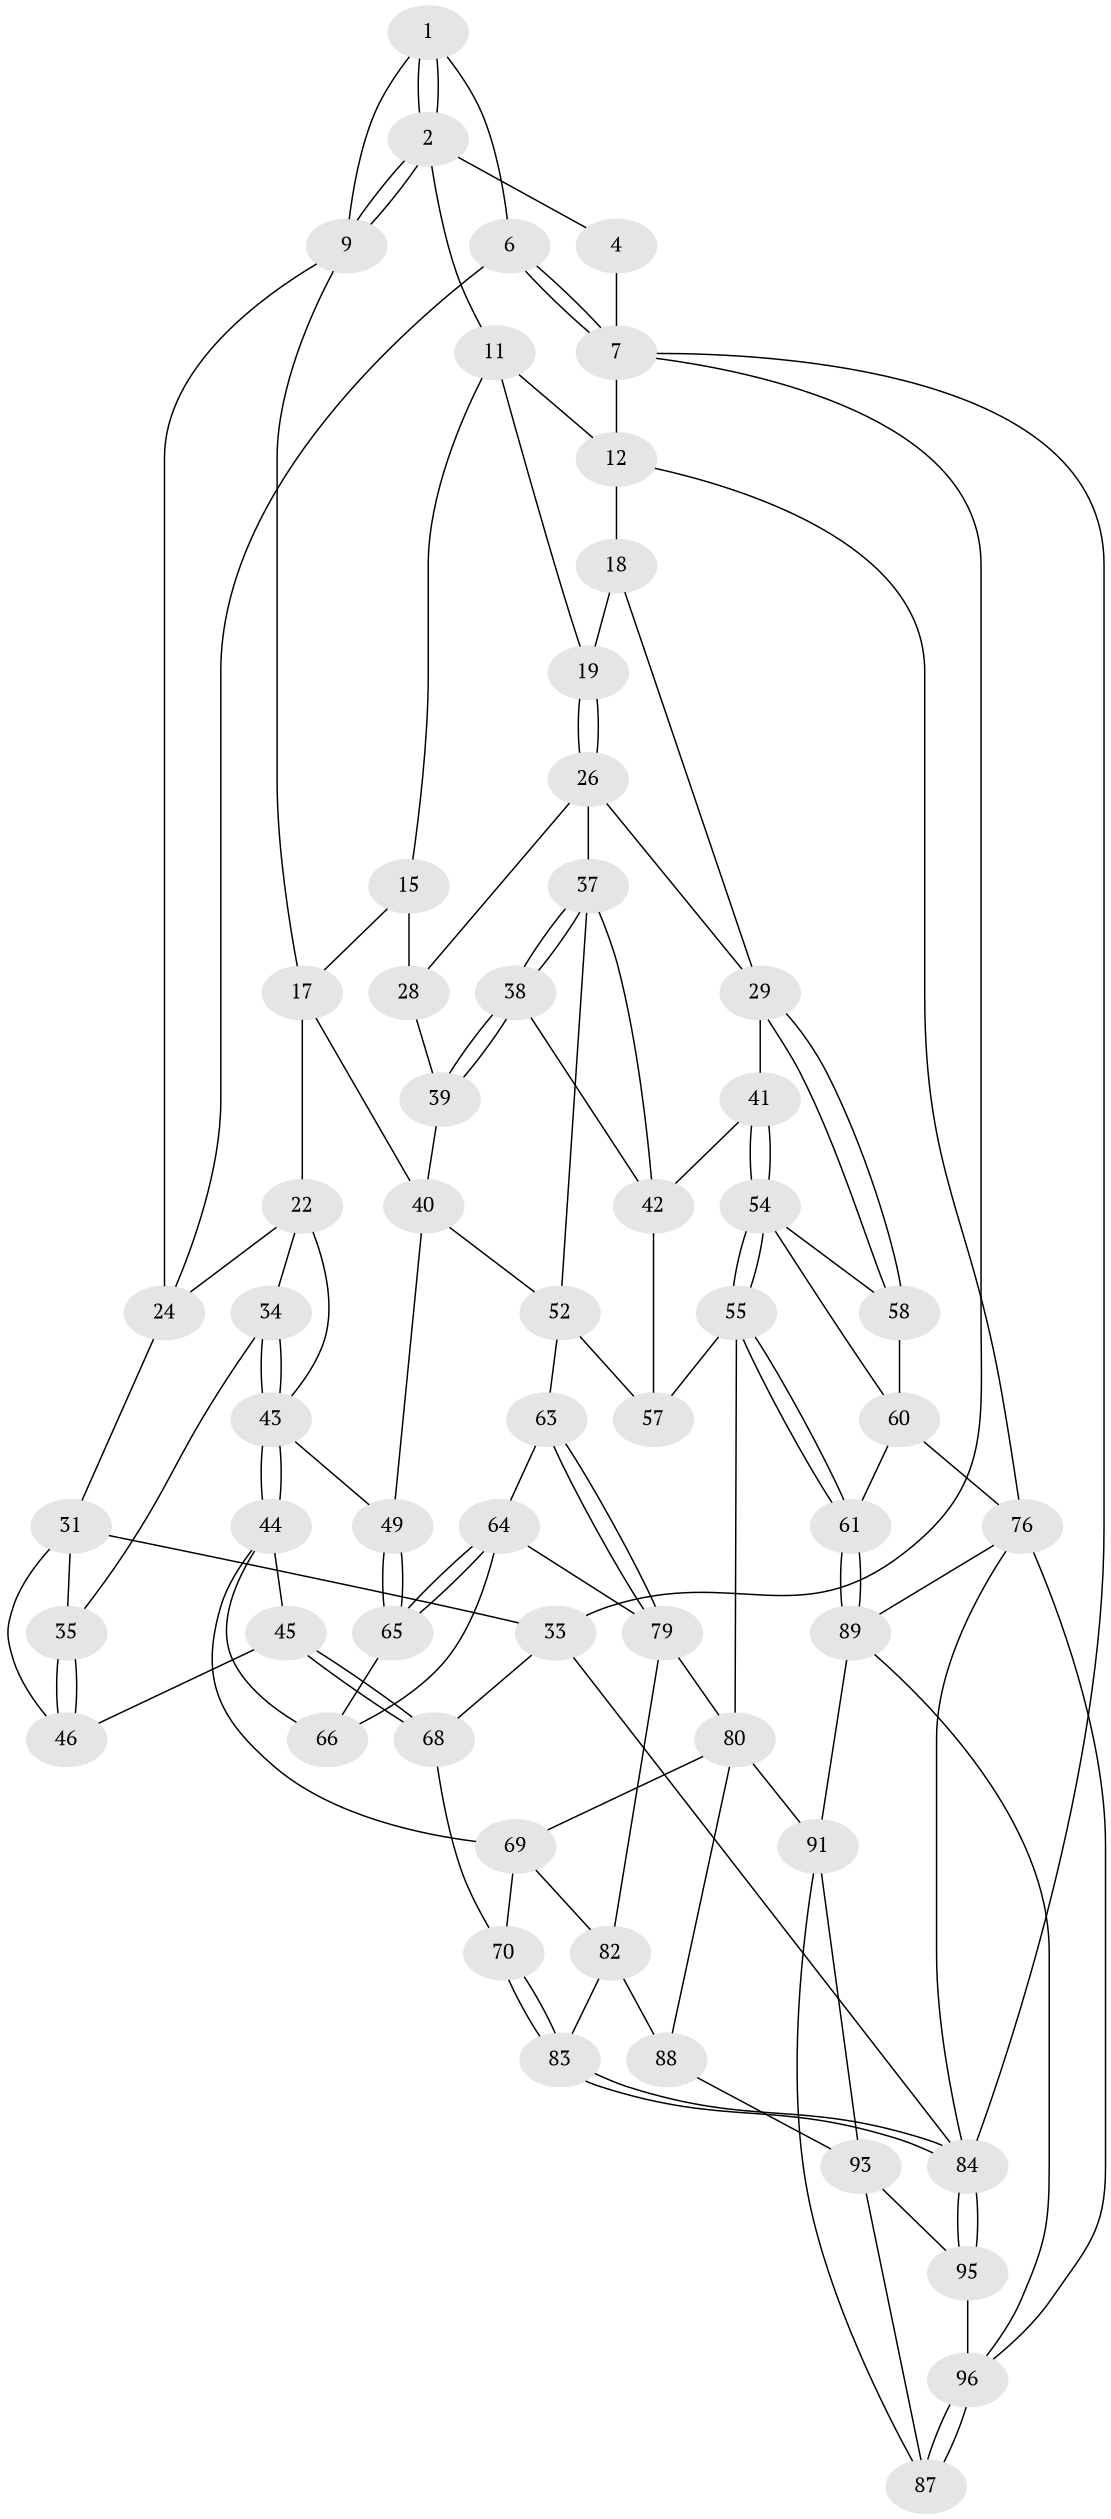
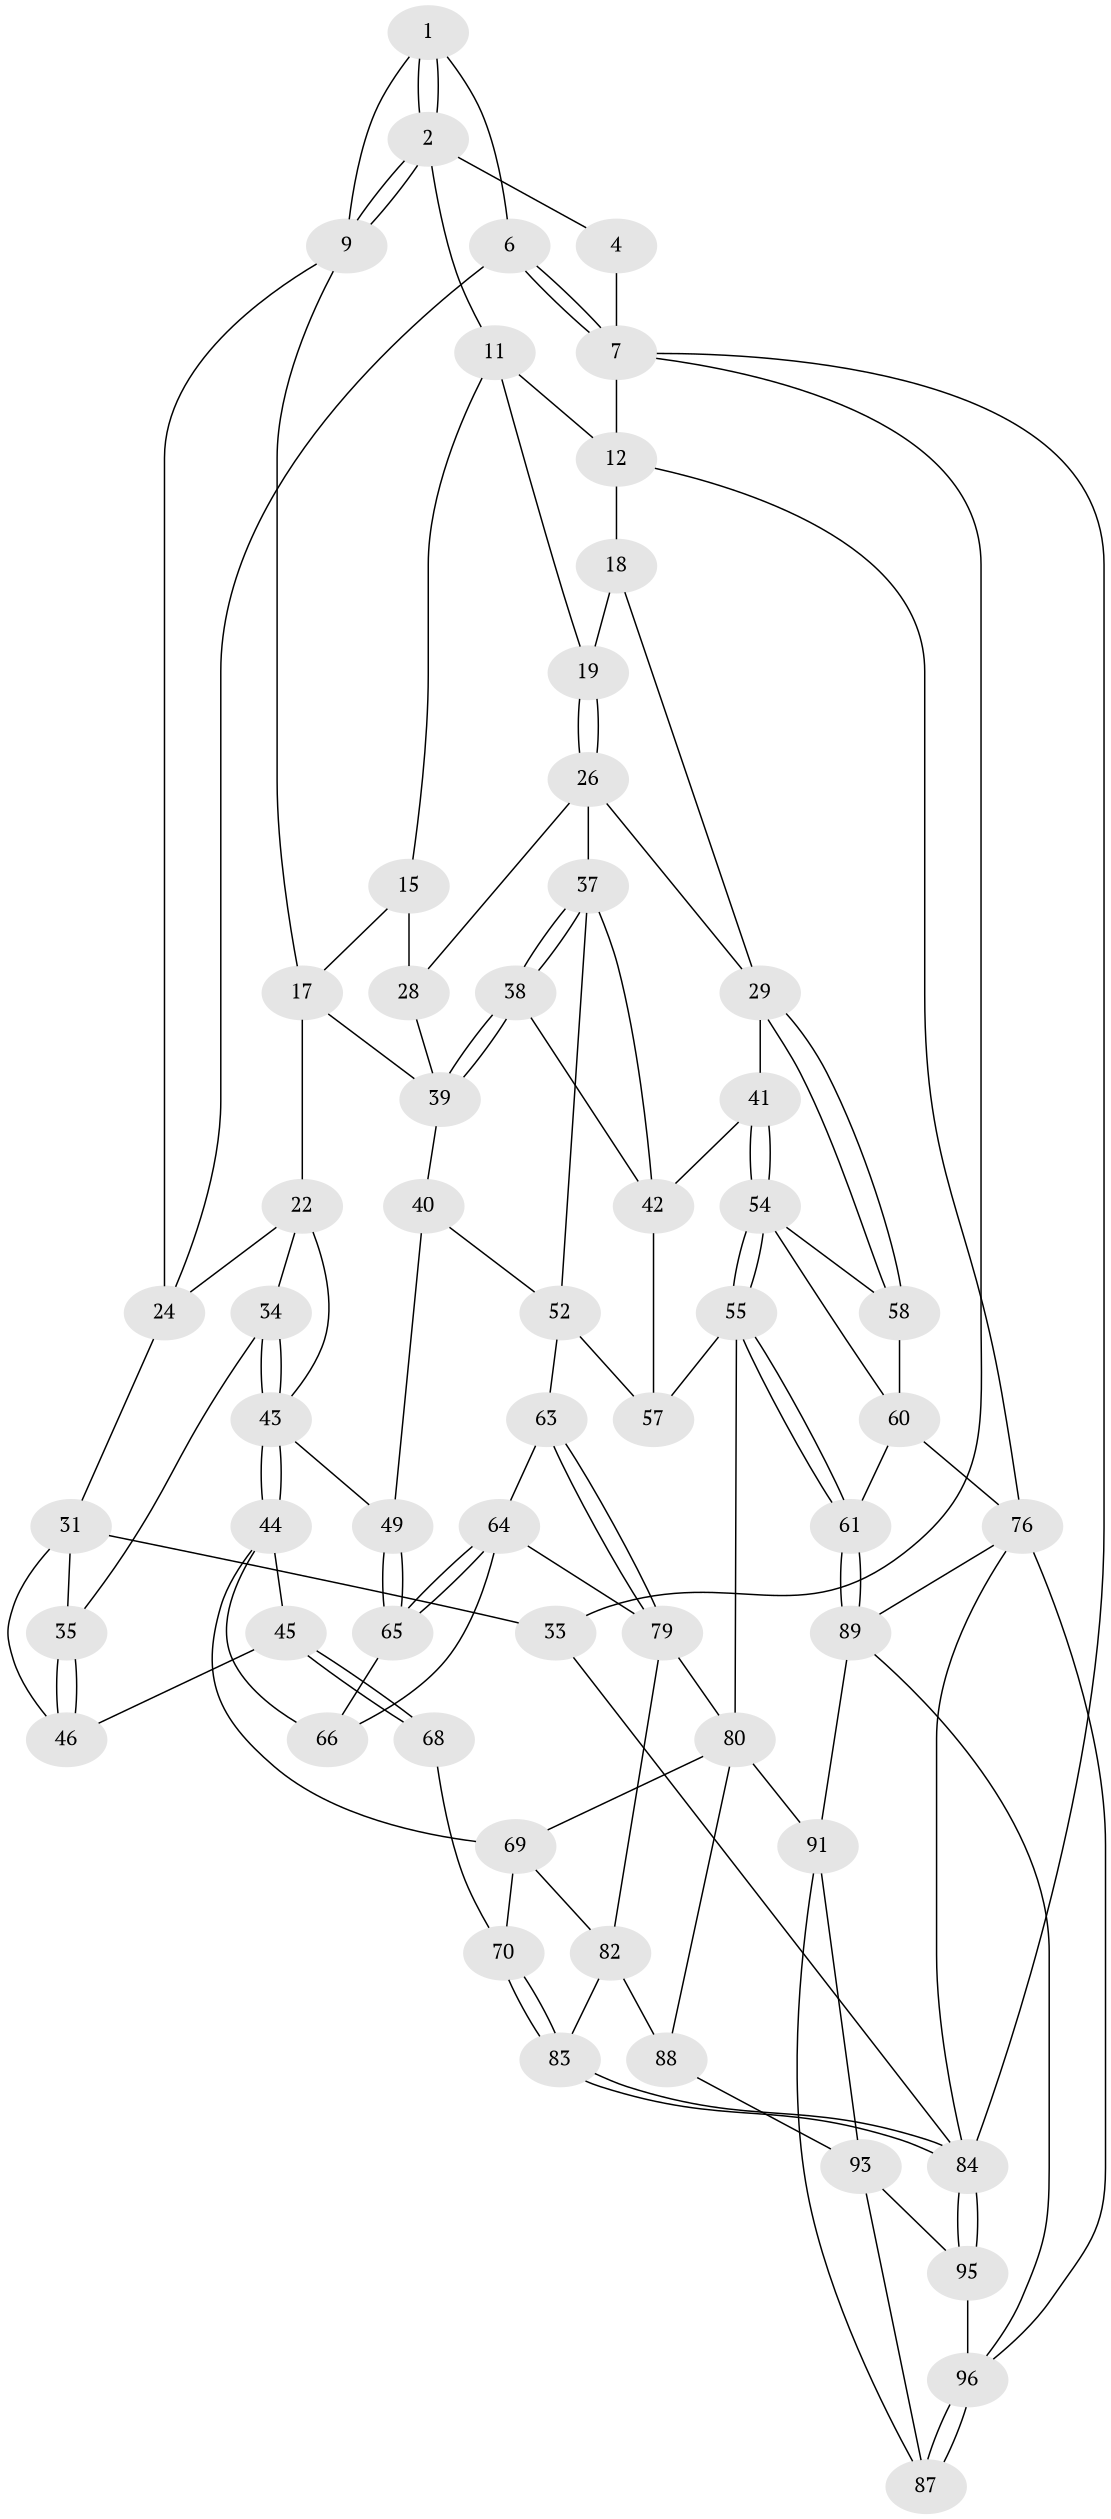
edge "17" -- "40": now "17" -- "39"
edge "33" -- "68": removed
